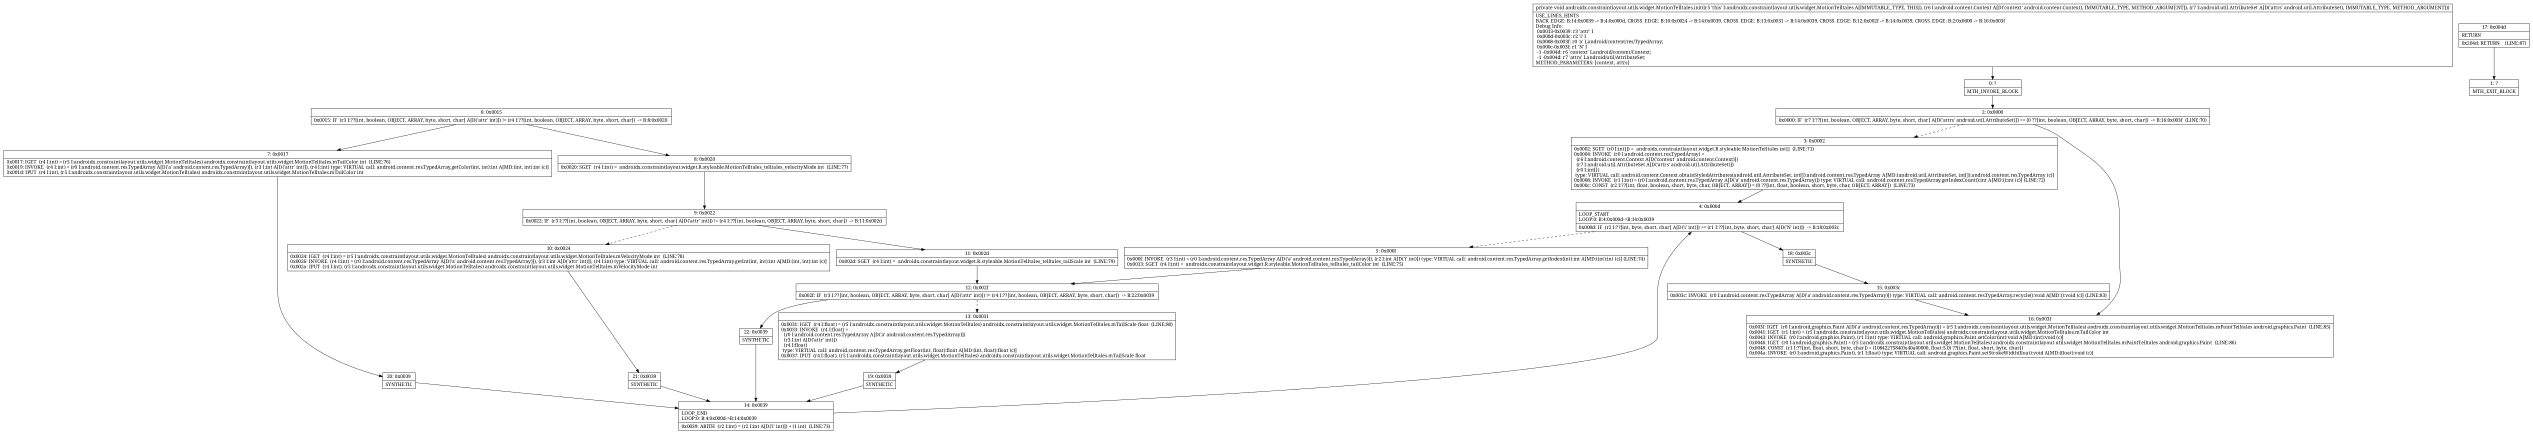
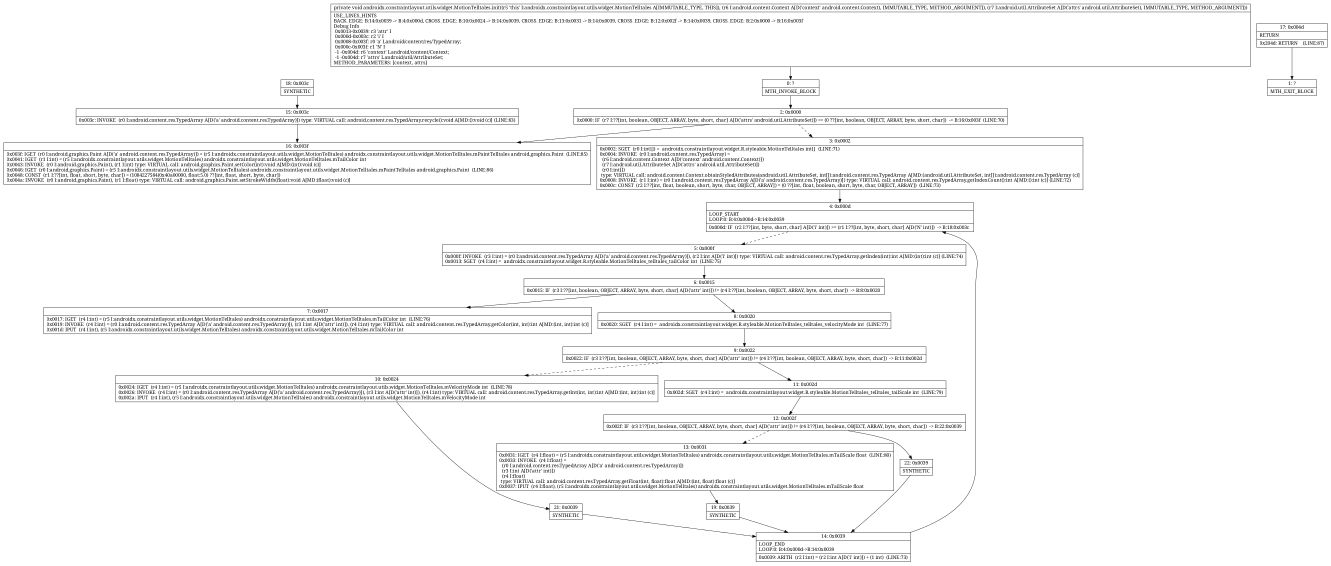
edge "4: 0x000d" -> "18: 0x003c": removed
edge "5: 0x000f" -> "12: 0x002f": now "5: 0x000f" -> "6: 0x0015"
node "20: 0x0039": removed
